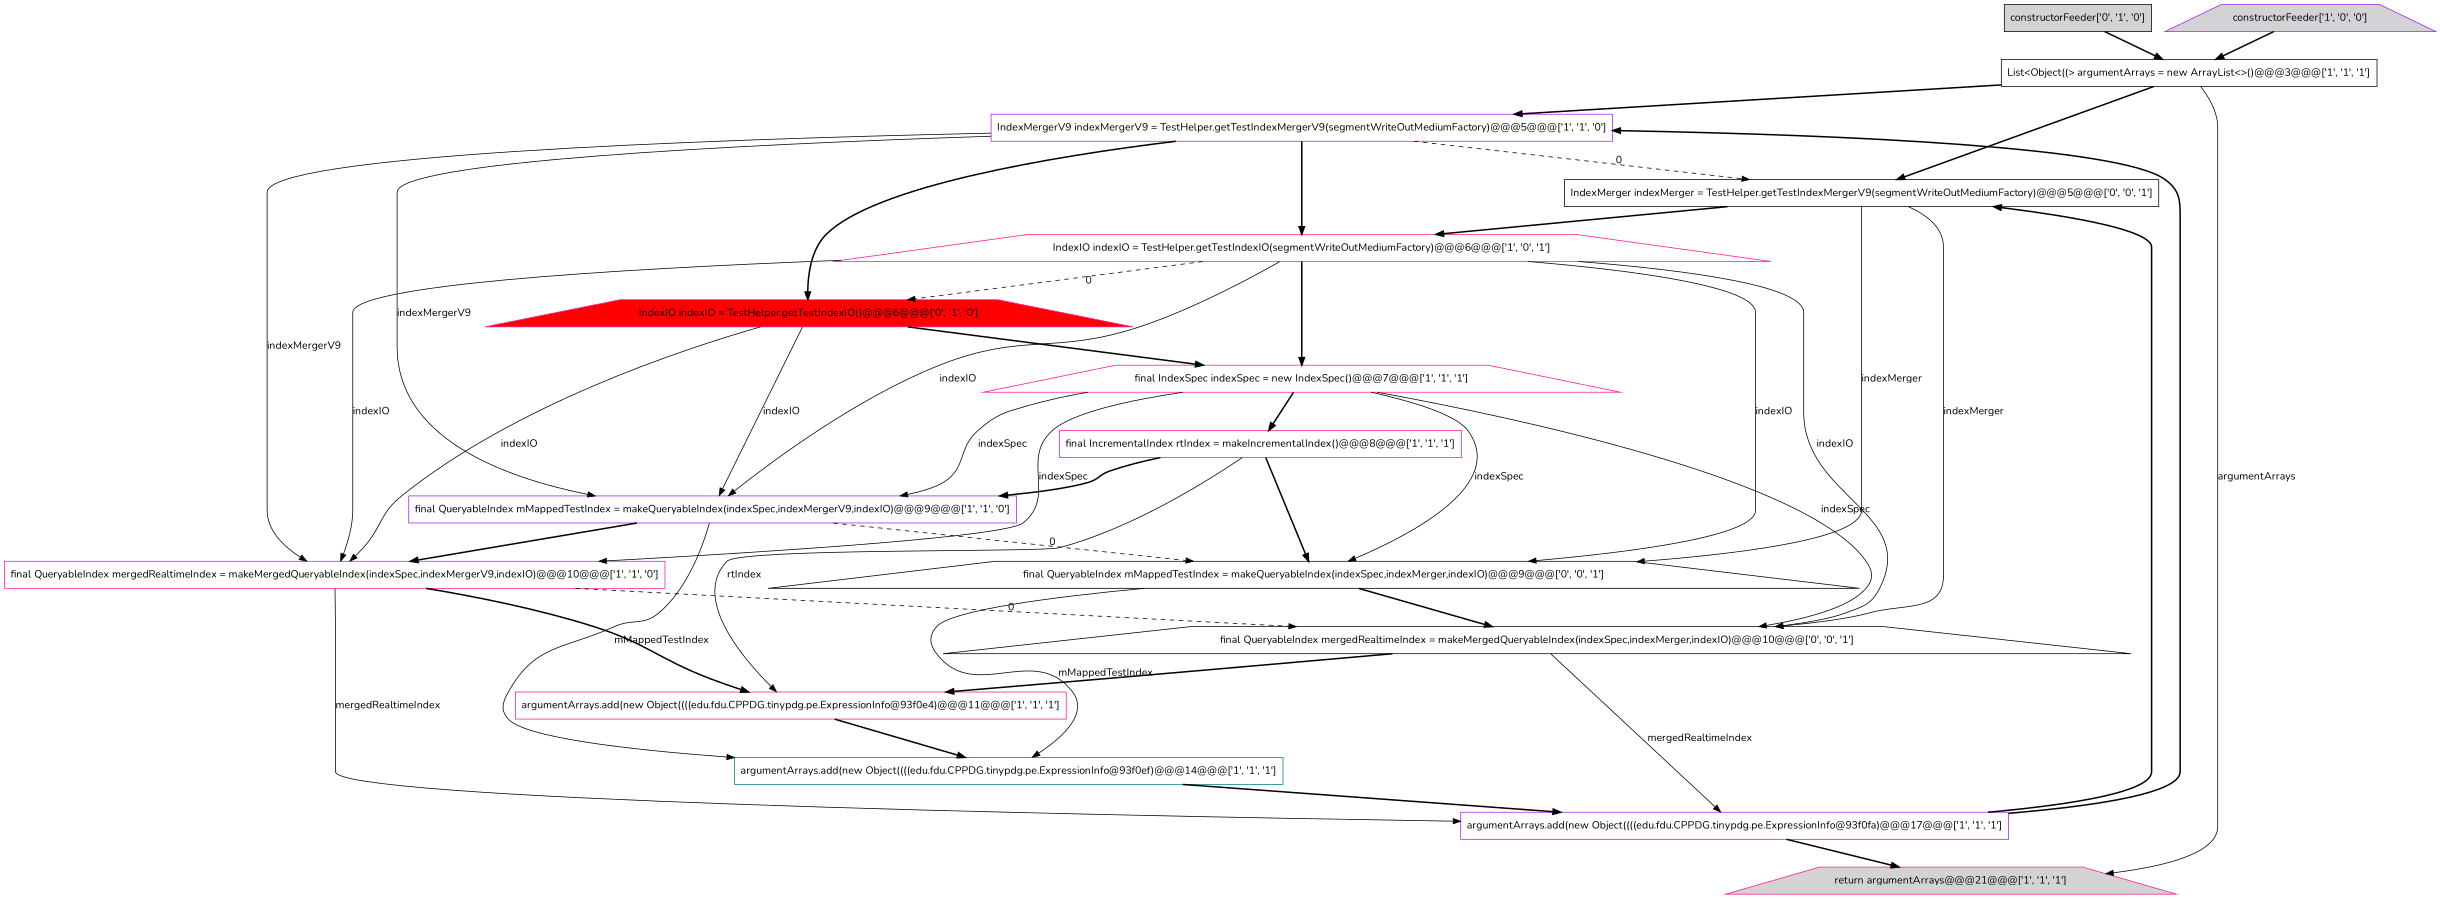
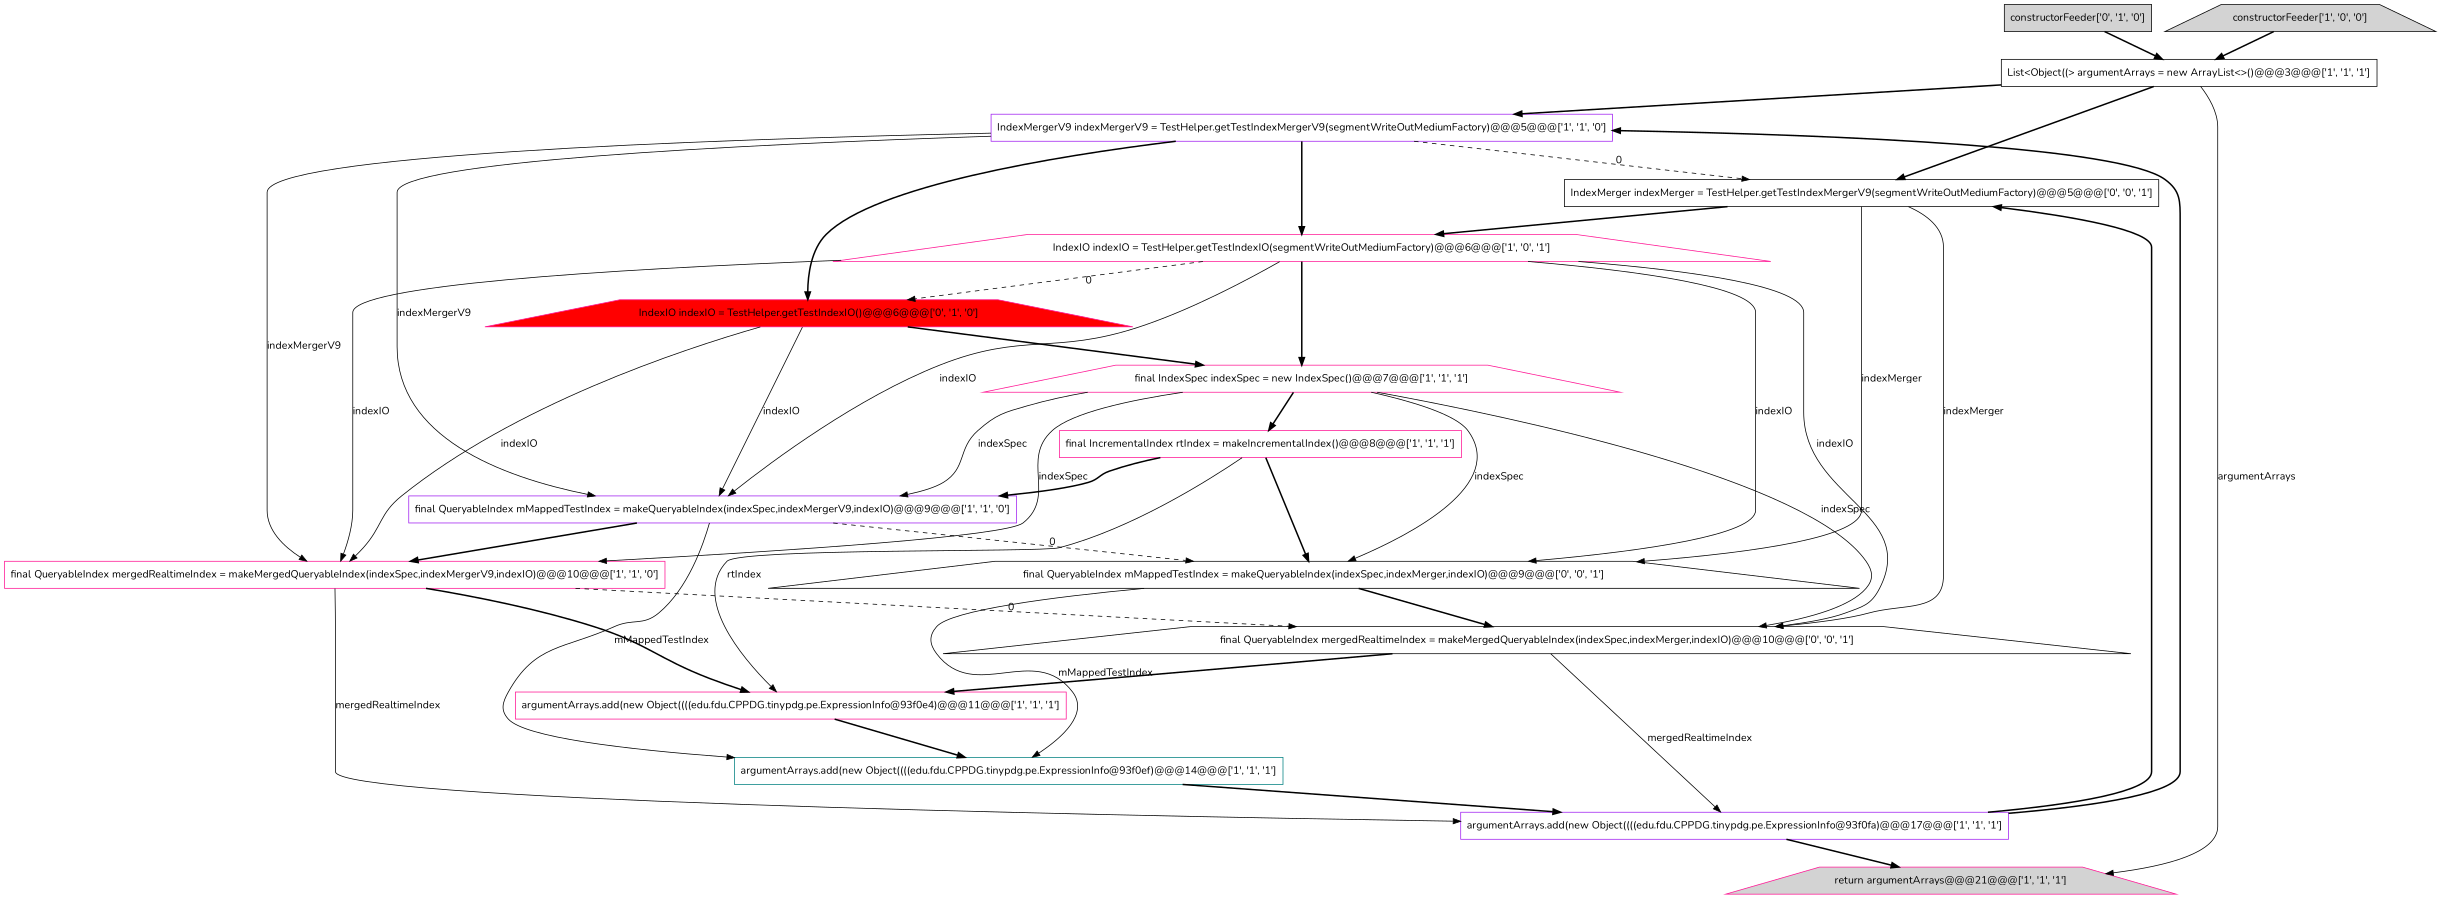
node "constructorFeeder['1', '0', '0']": color purple -> black
